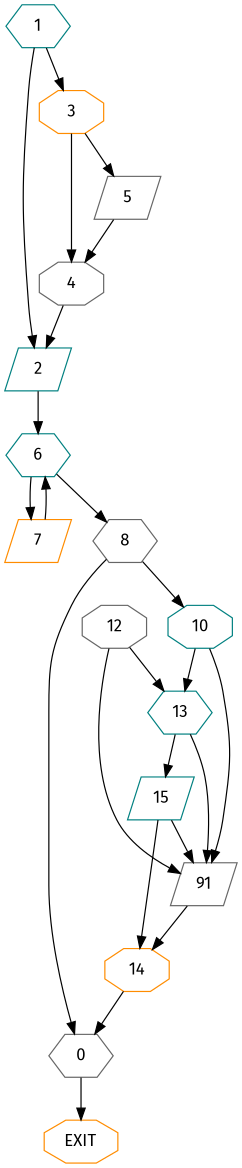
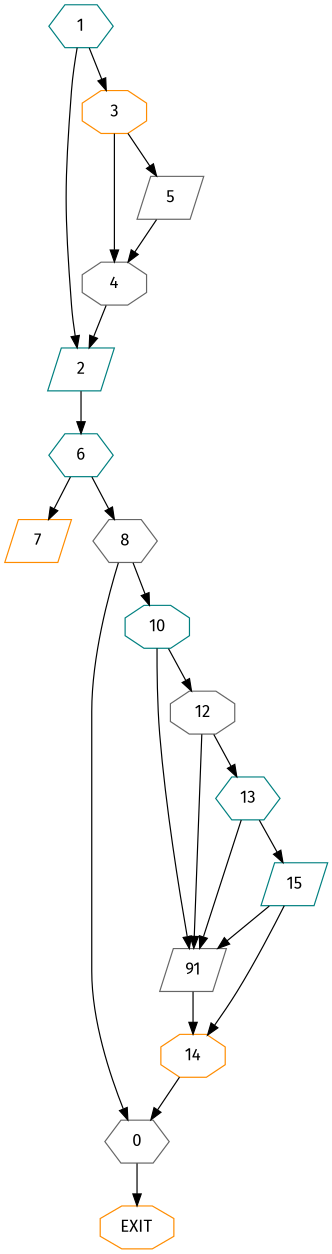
edge "7" -> "6": removed
edge "10" -> "13": now "10" -> "12"
